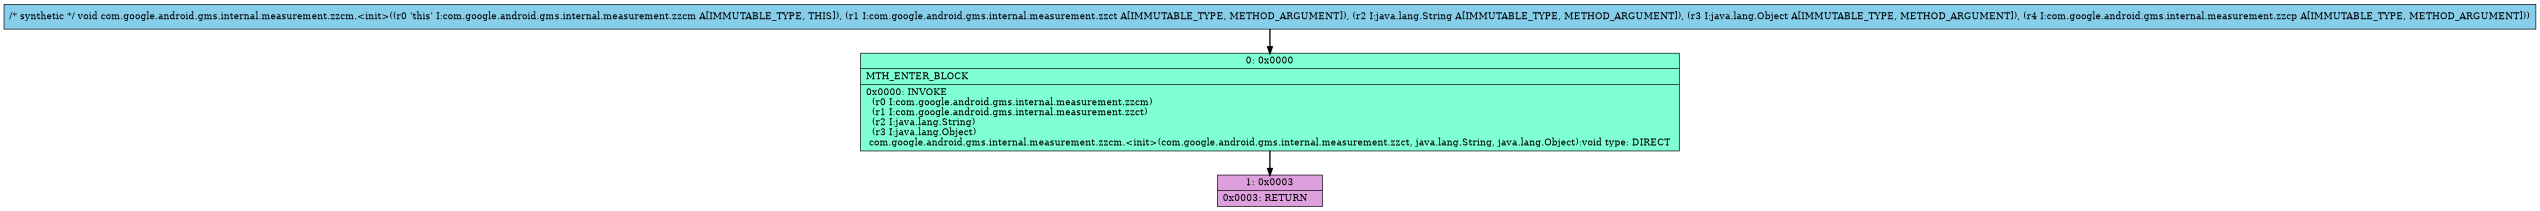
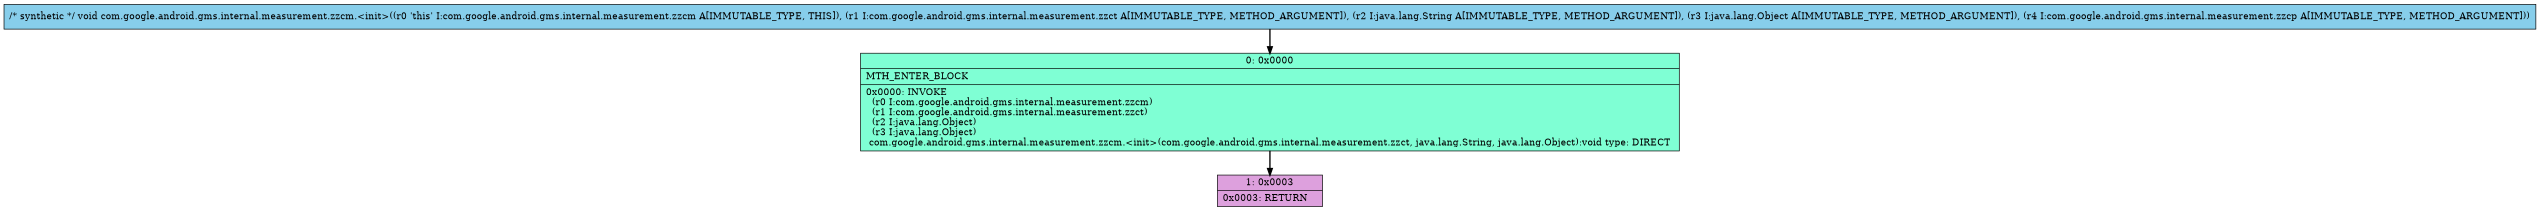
node "0: 0x0000": text "(r2 I:java.lang.String)" -> "(r2 I:java.lang.Object)"
